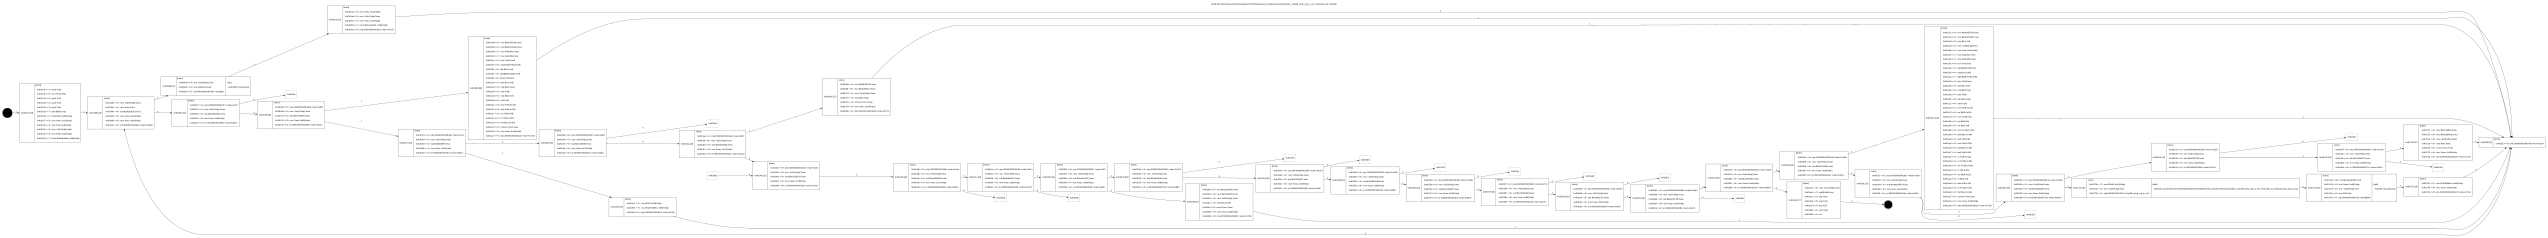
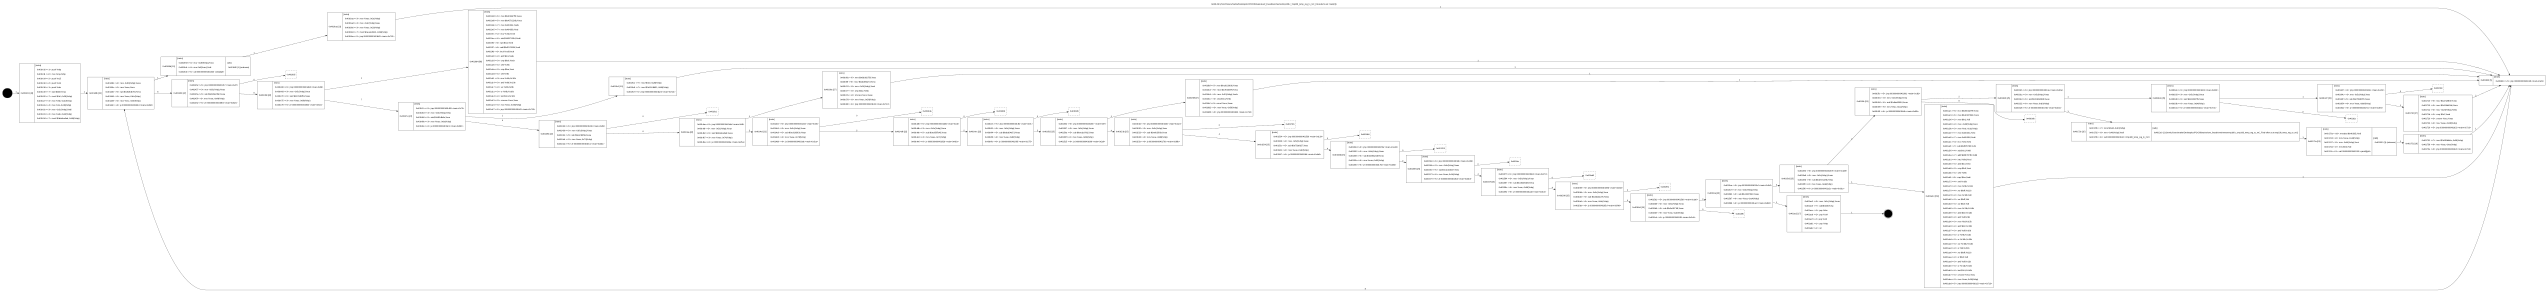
edge "0x4016da" -> "0x4014c0 [22]": reversed
